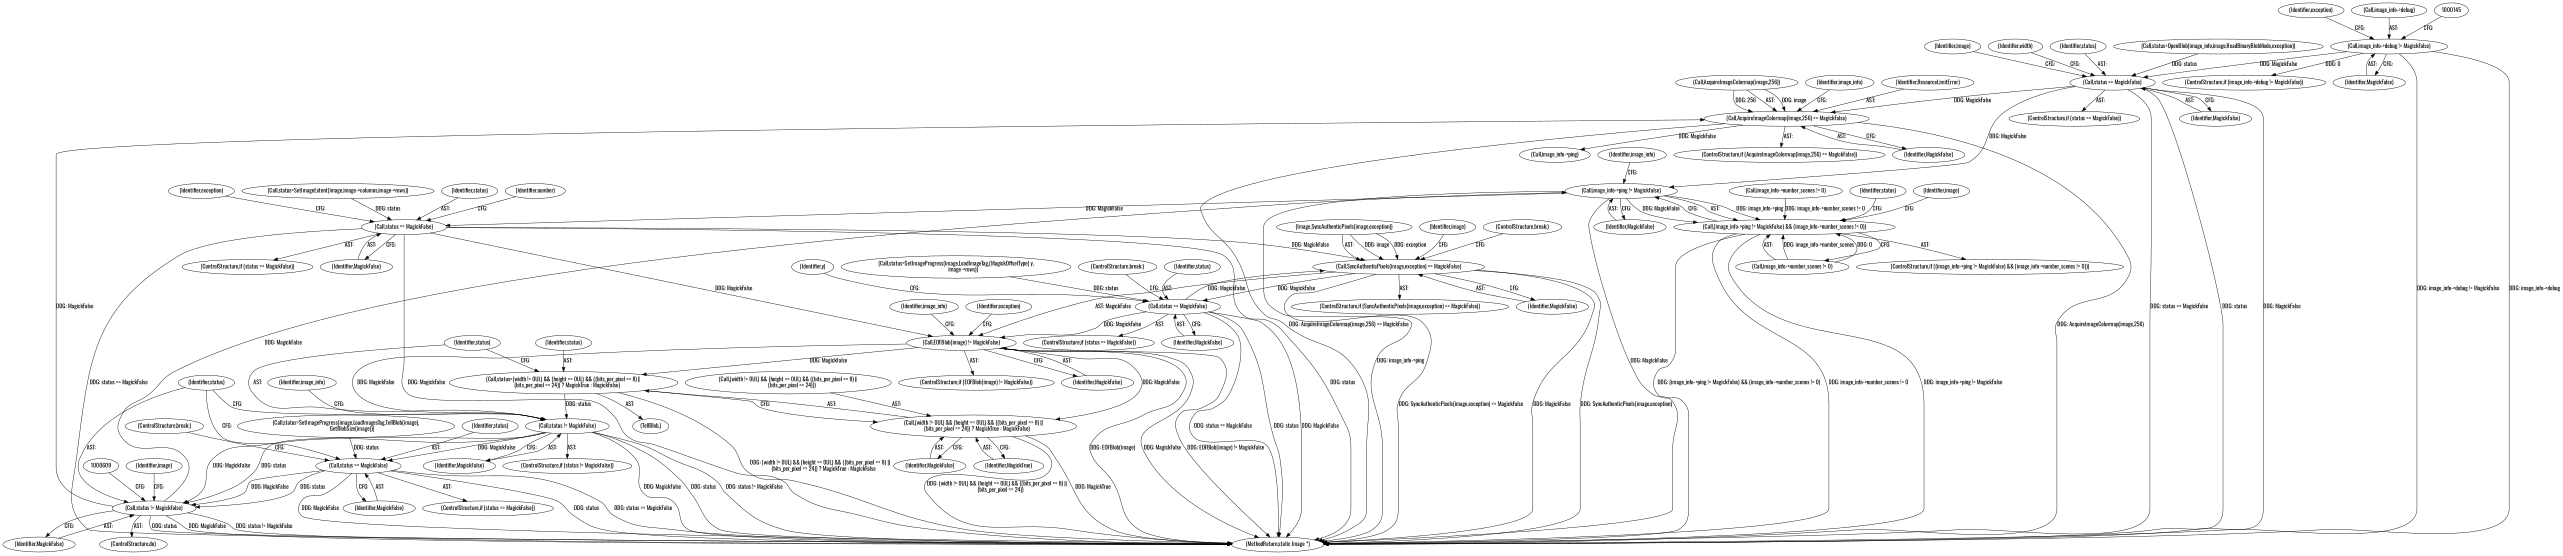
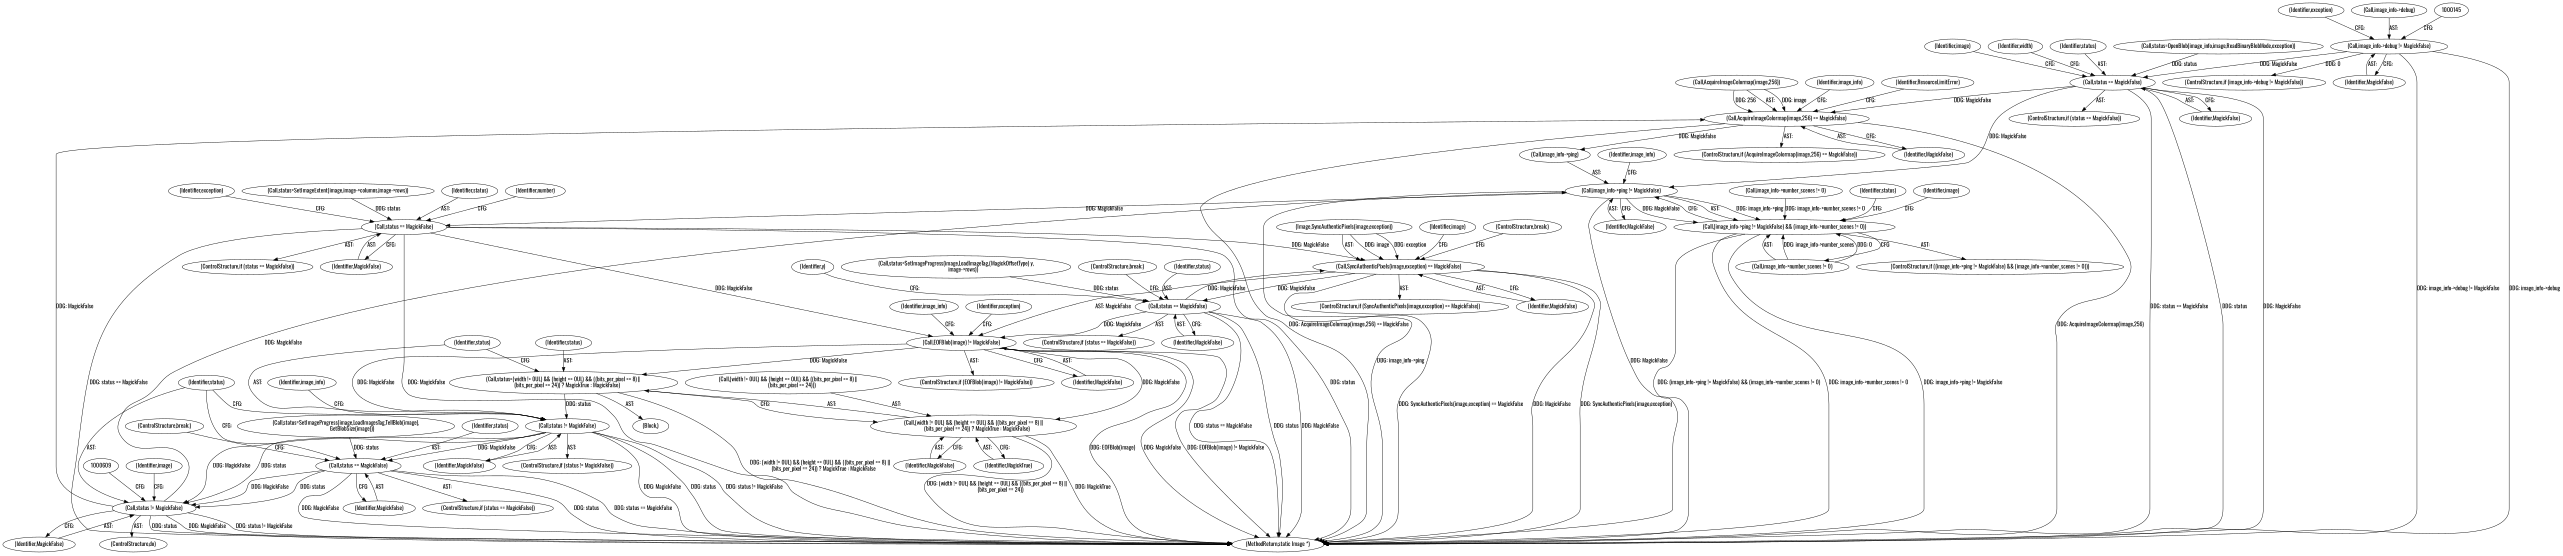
edge "(Identifier,ResourceLimitError)" -> "(Call,AcquireImageColormap(image,256) == MagickFalse)": label "AST: " -> "CFG: "
edge "(Call,image_info->ping)" -> "(Call,image_info->ping != MagickFalse)": added, label "AST:"
node "(TellBlob,)": label "(TellBlob,)" -> "(Block,)"
